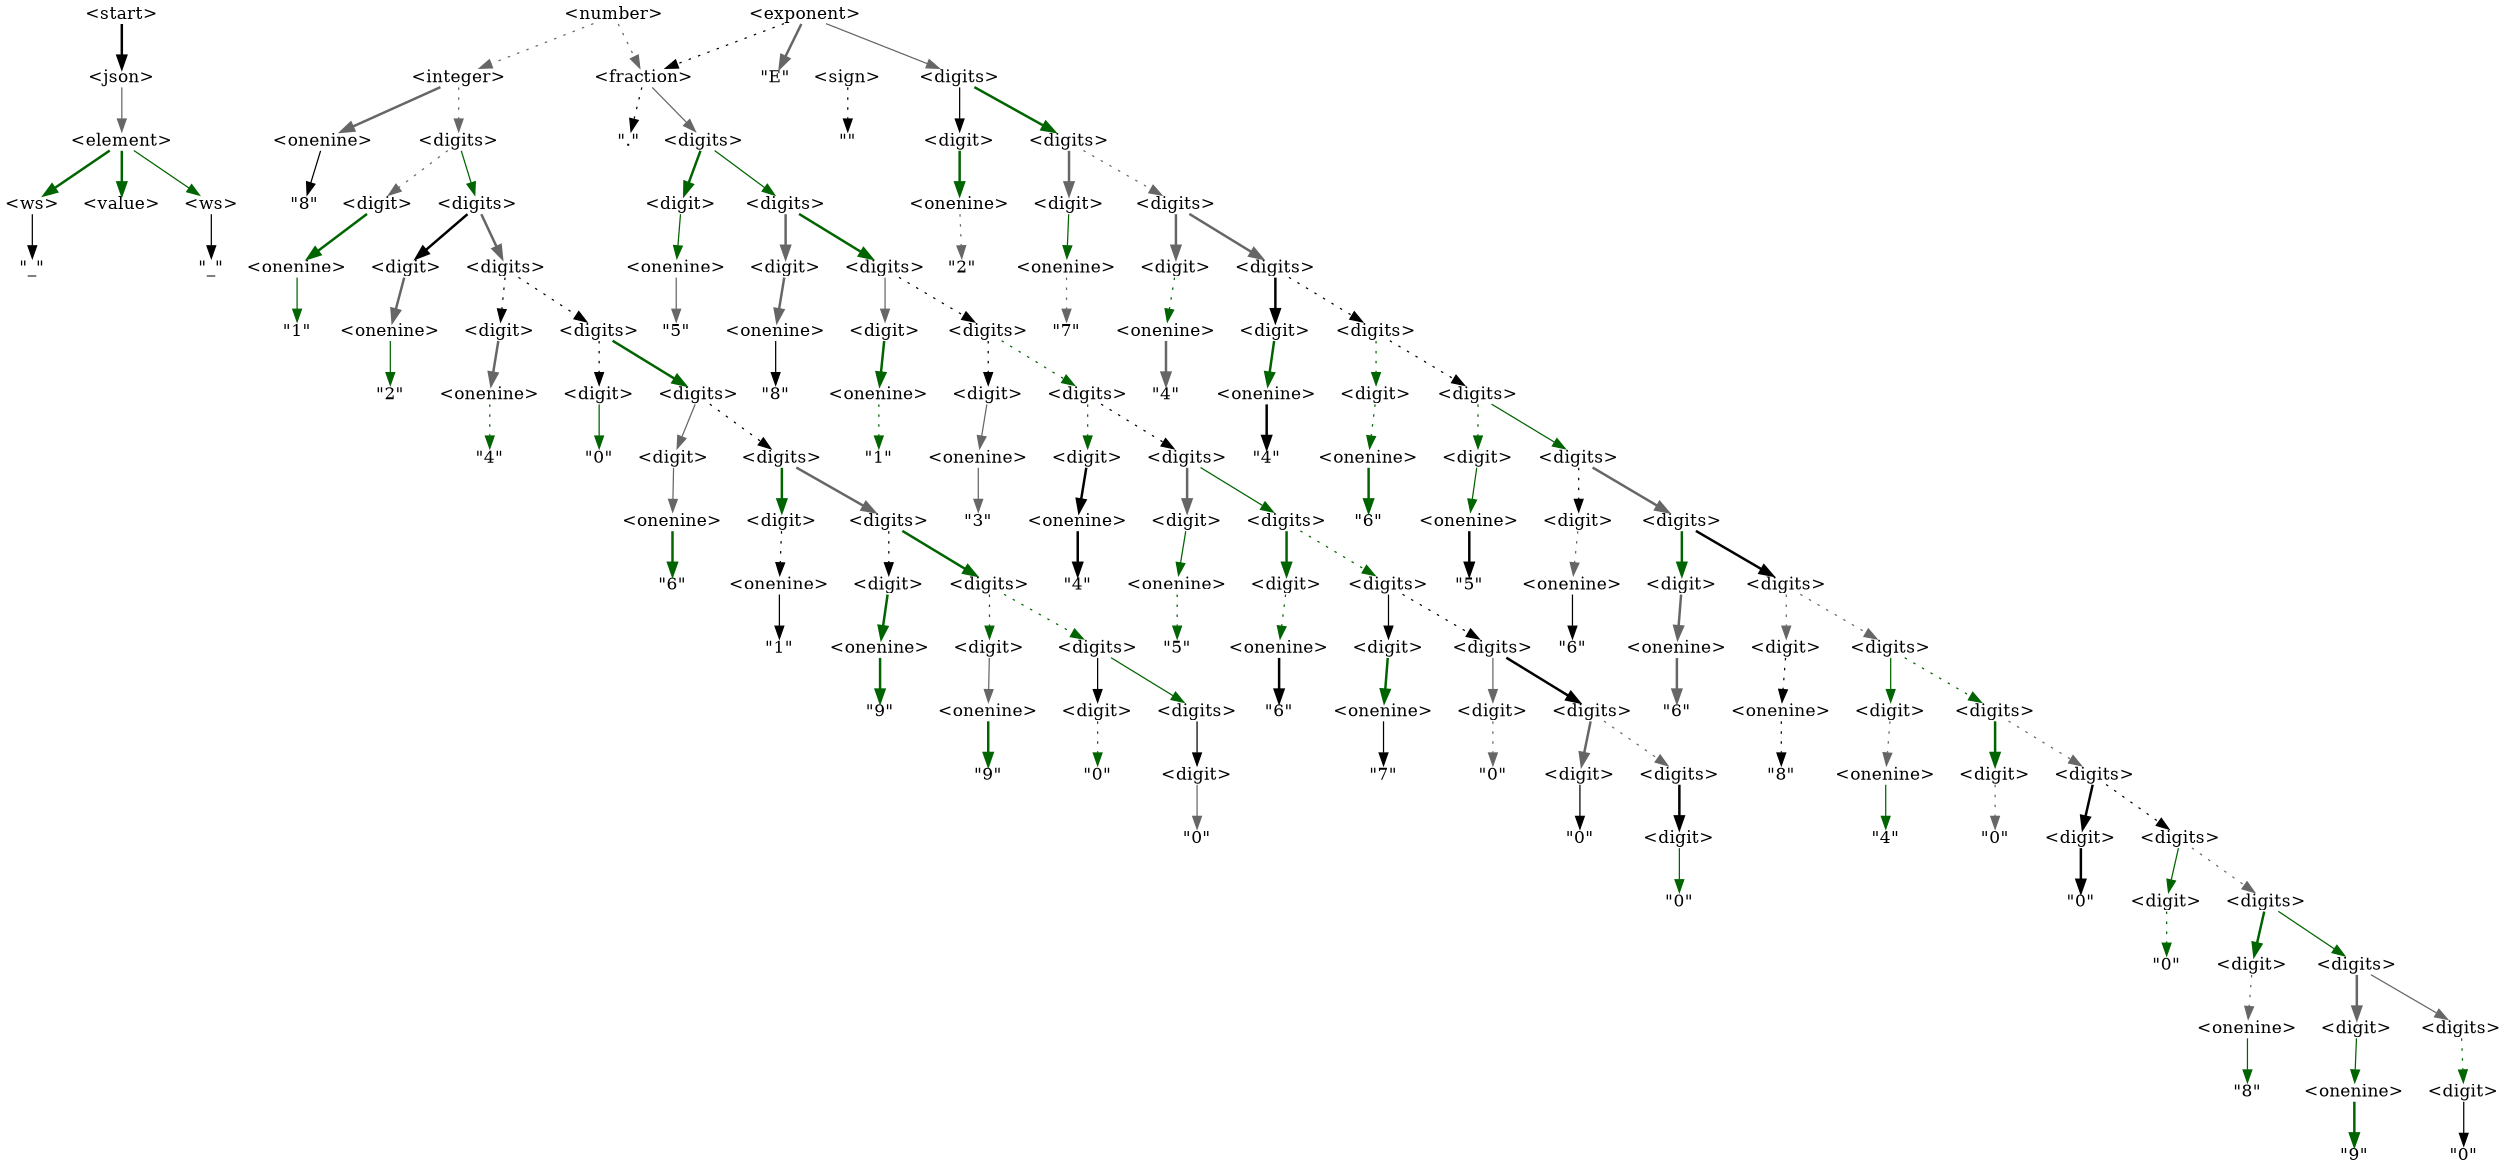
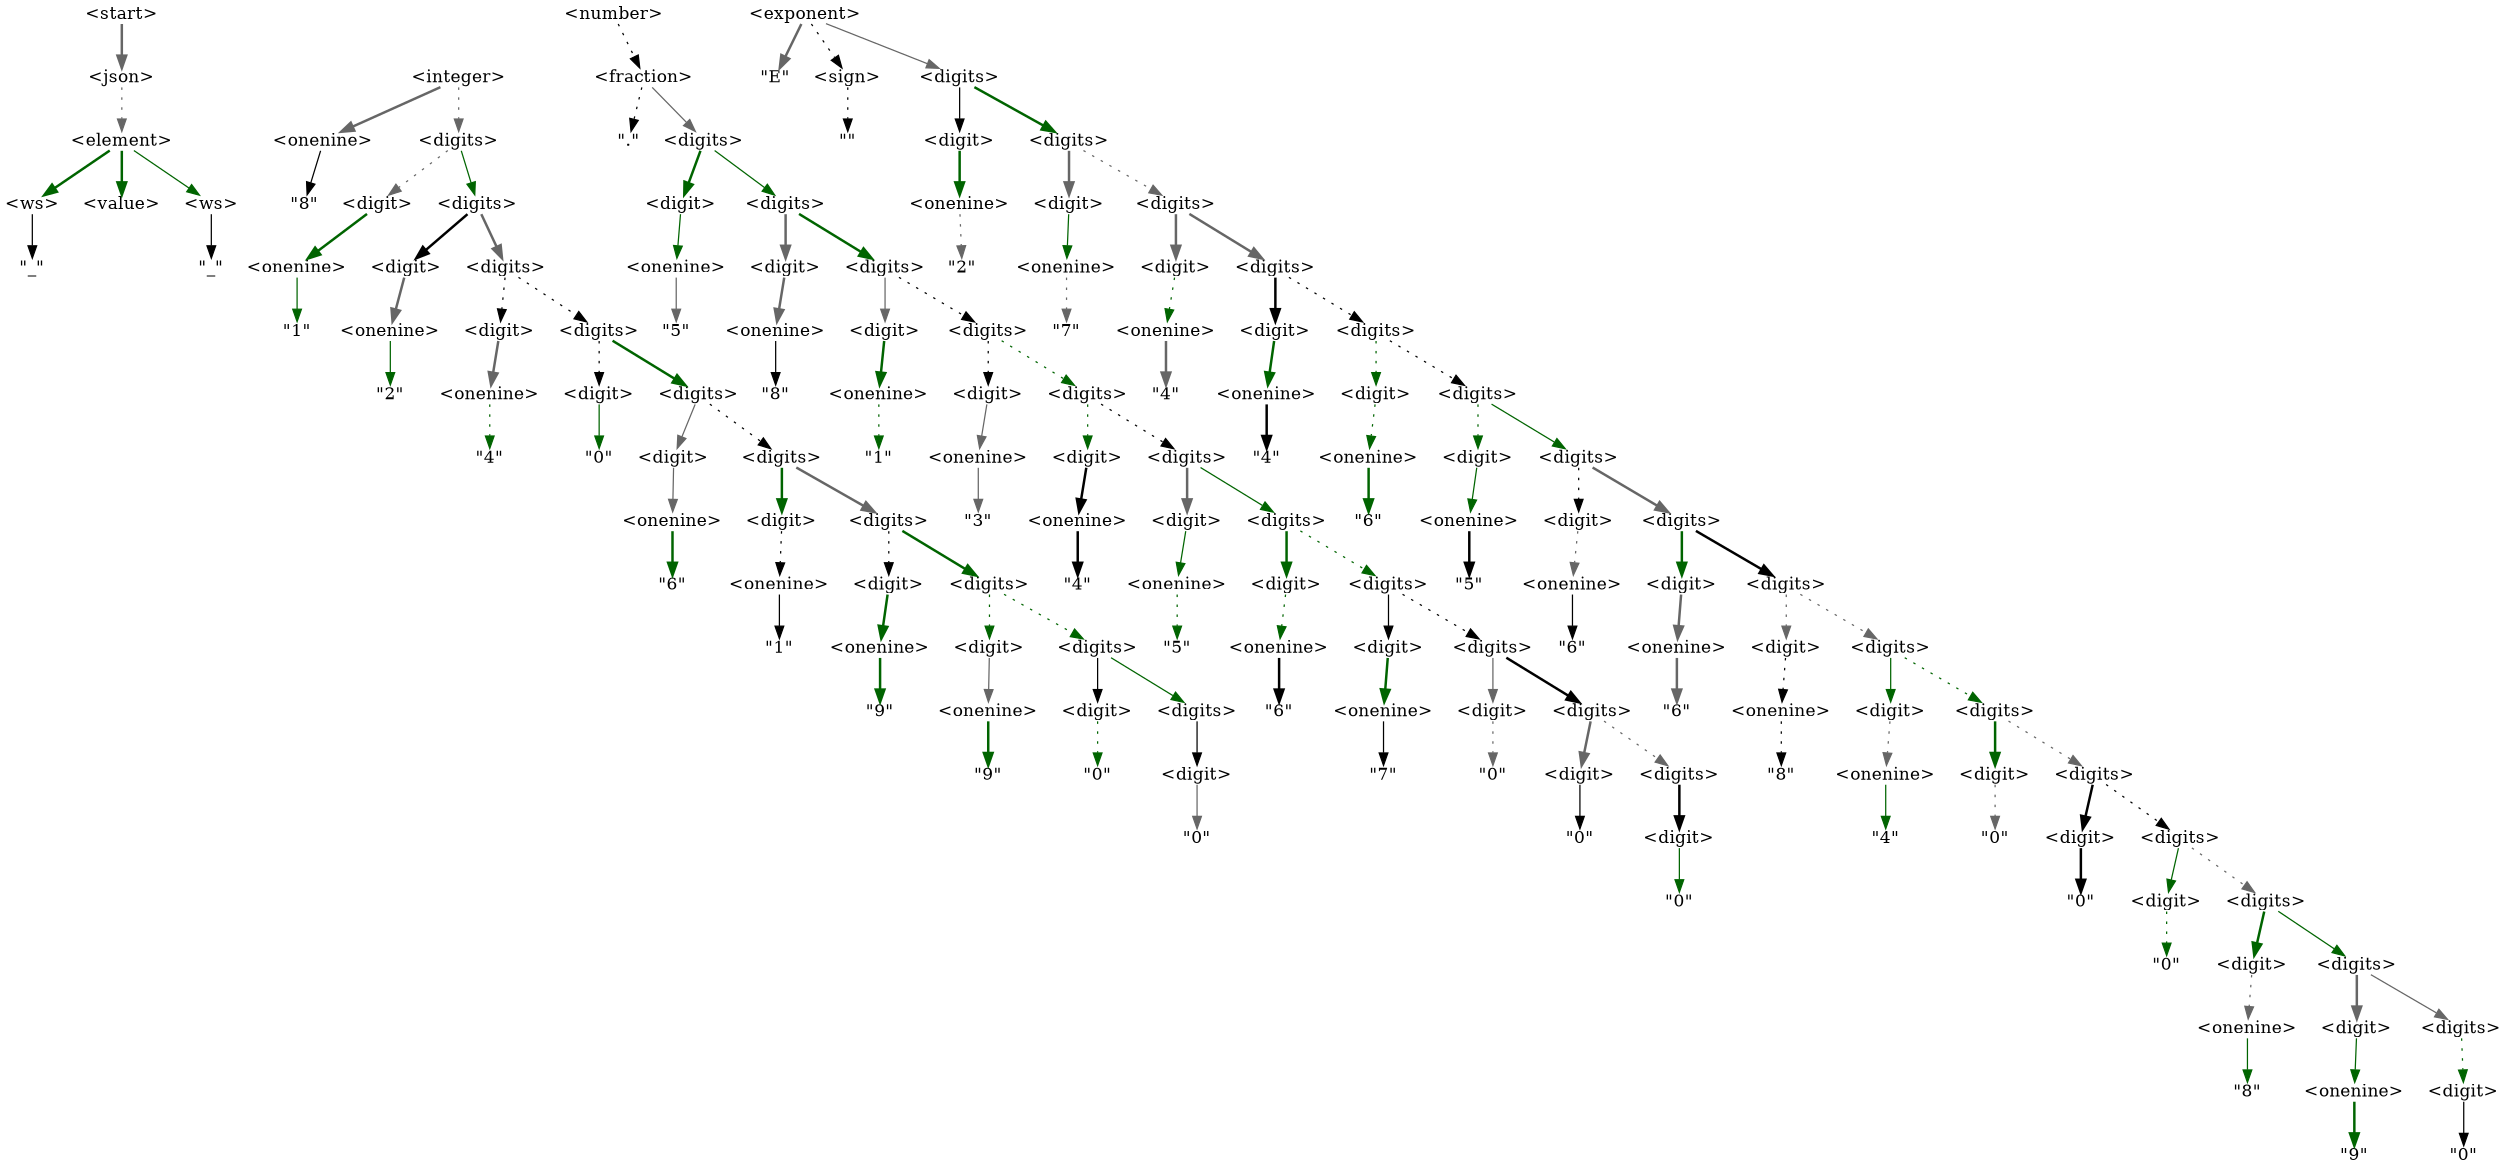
edge "<start>" -> "<json>": color black -> gray40
edge "<number>" -> "<fraction>": color gray40 -> black
edge "<number>" -> "<integer>": removed
edge "<exponent>" -> "<fraction>": now "<exponent>" -> "<sign>"
edge "<json>" -> "<element>": style solid -> dotted
